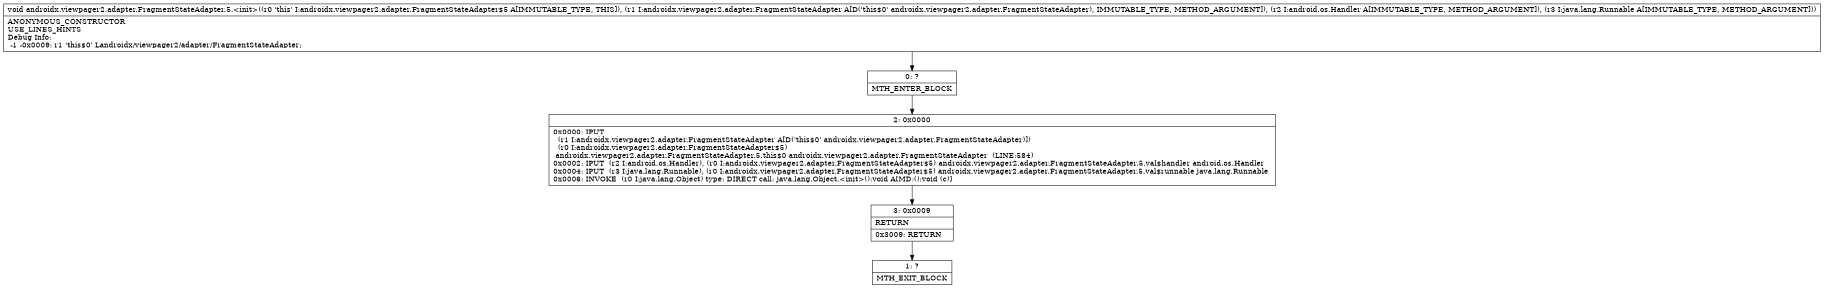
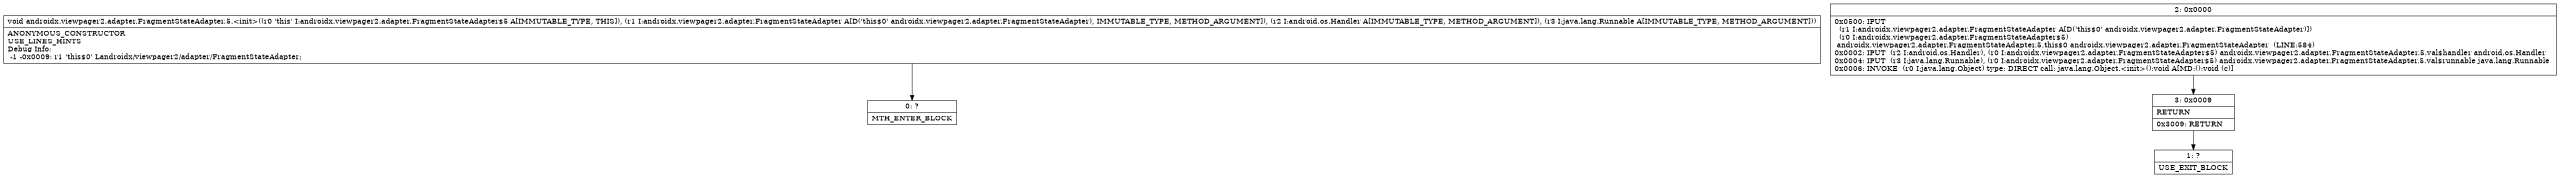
edge "0: ?" -> "2: 0x0000": removed
node "2: 0x0000": text "0x0000: IPUT" -> "0x0500: IPUT"
node "1: ?": text "MTH_EXIT_BLOCK" -> "USE_EXIT_BLOCK"
